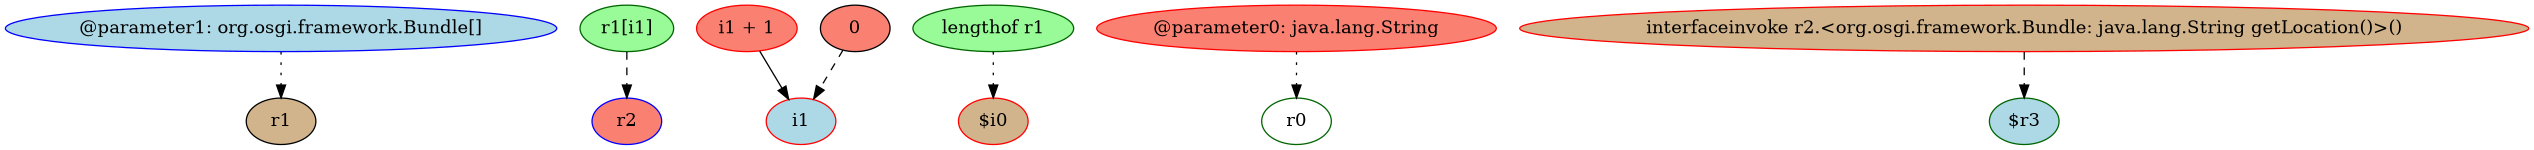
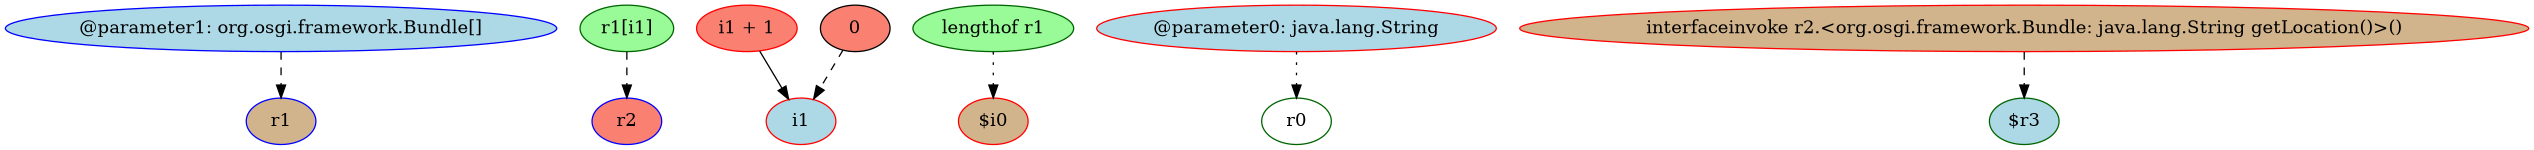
node "@parameter0: java.lang.String": fillcolor salmon -> lightblue
edge "@parameter1: org.osgi.framework.Bundle[]" -> "r1": style dotted -> dashed
node "r1": color black -> blue
